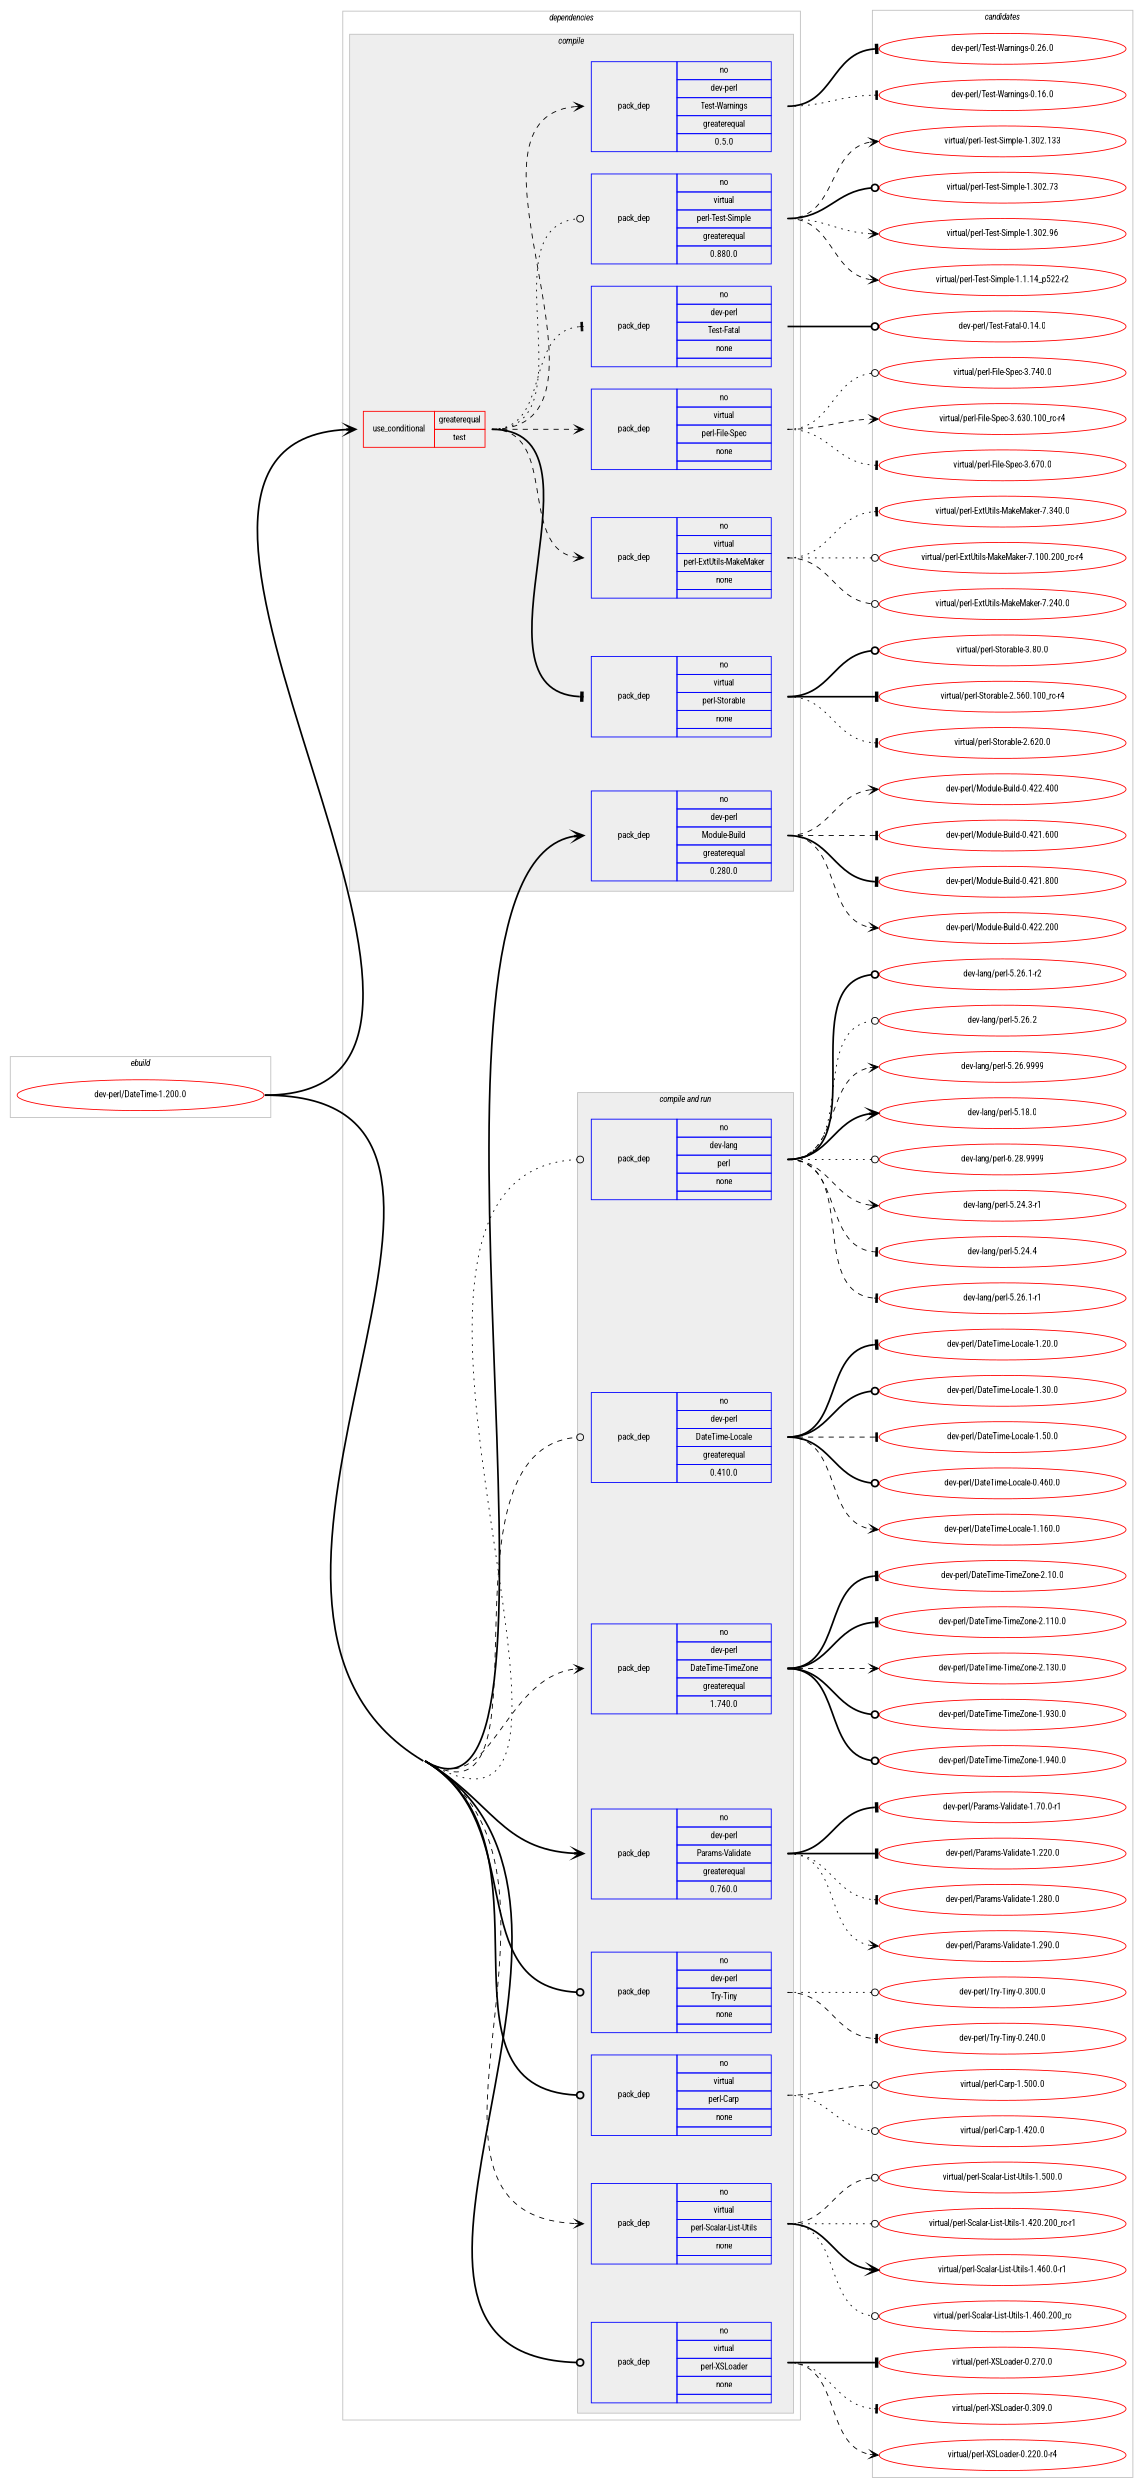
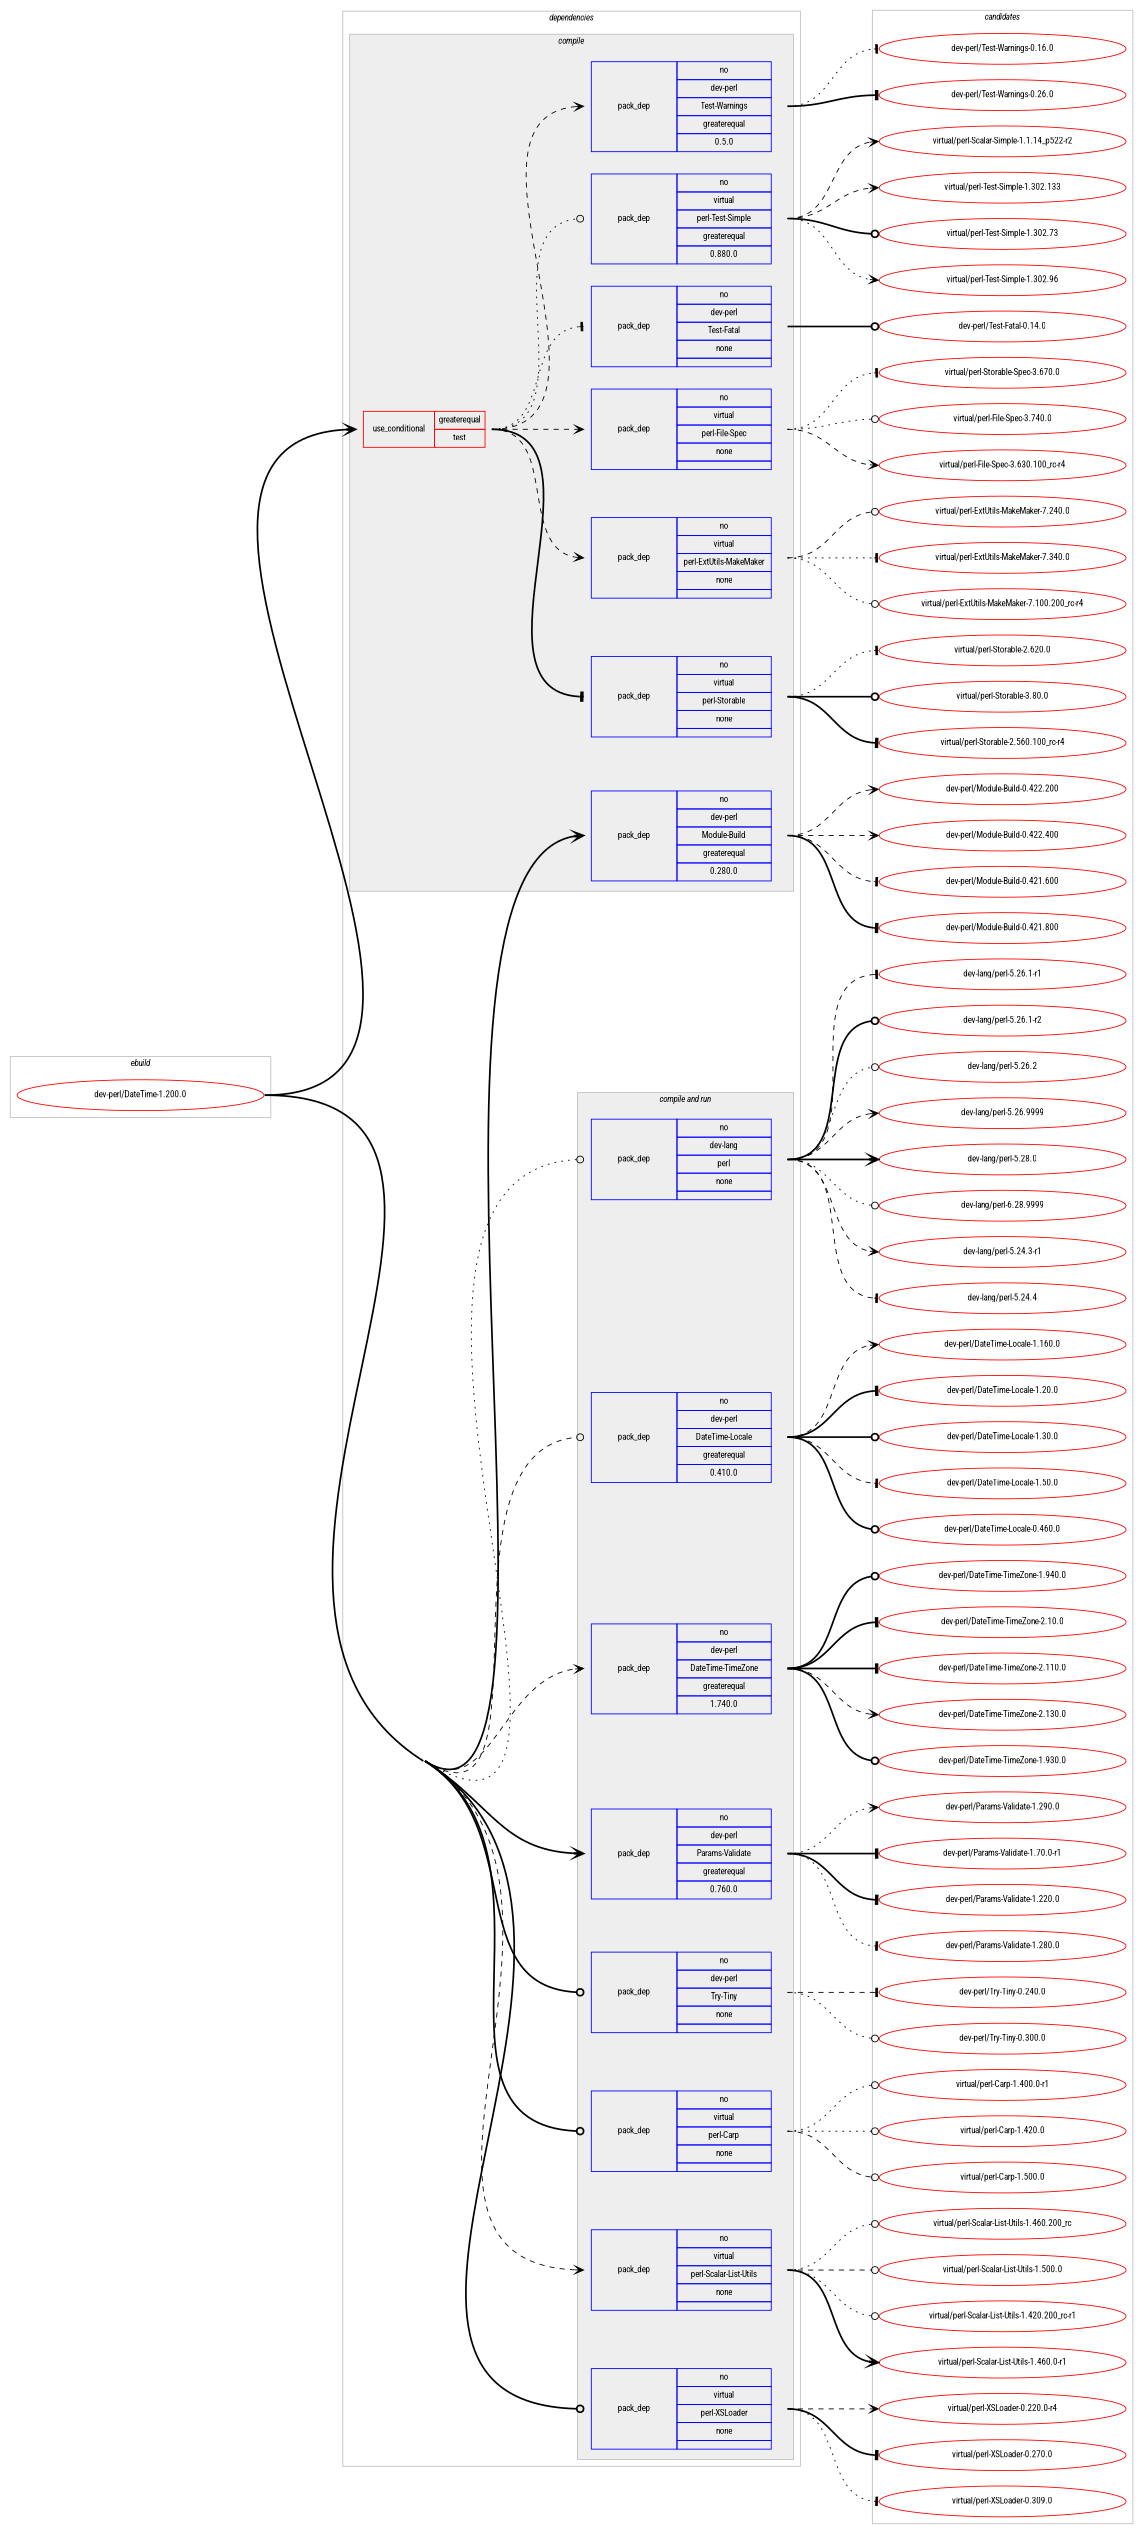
node "virtual/perl-Test-Simple-1.1.14_p522-r2": label "virtual/perl-Test-Simple-1.1.14_p522-r2" -> "virtual/perl-Scalar-Simple-1.1.14_p522-r2"
node "virtual/perl-File-Spec-3.670.0": label "virtual/perl-File-Spec-3.670.0" -> "virtual/perl-Storable-Spec-3.670.0"
node "dev-lang/perl-5.18.0": label "dev-lang/perl-5.18.0" -> "dev-lang/perl-5.28.0"
node "virtual/perl-Carp-1.400.0-r1": added
